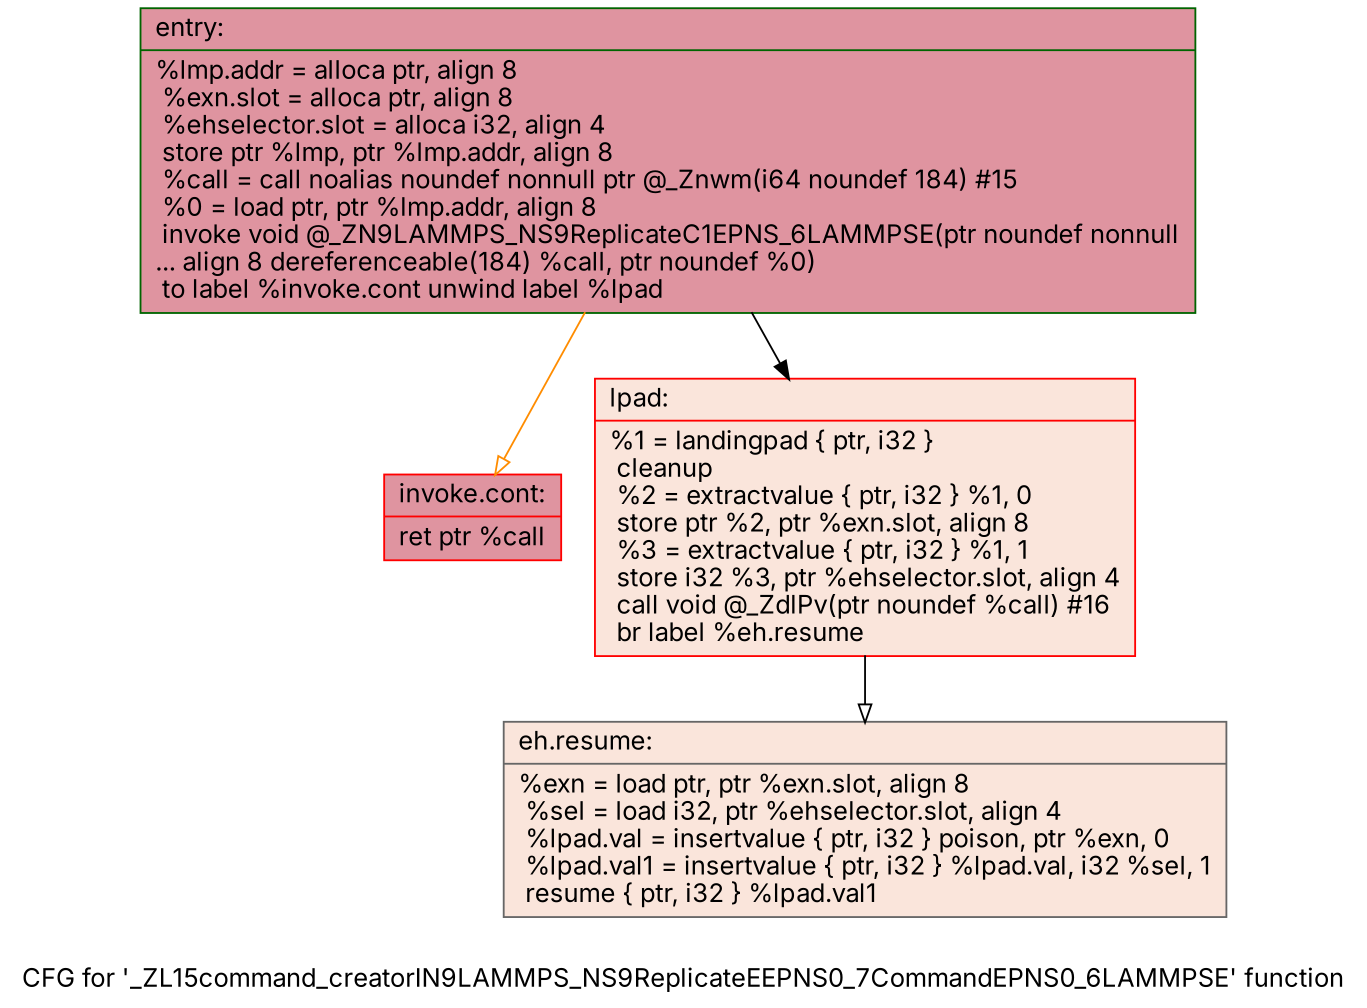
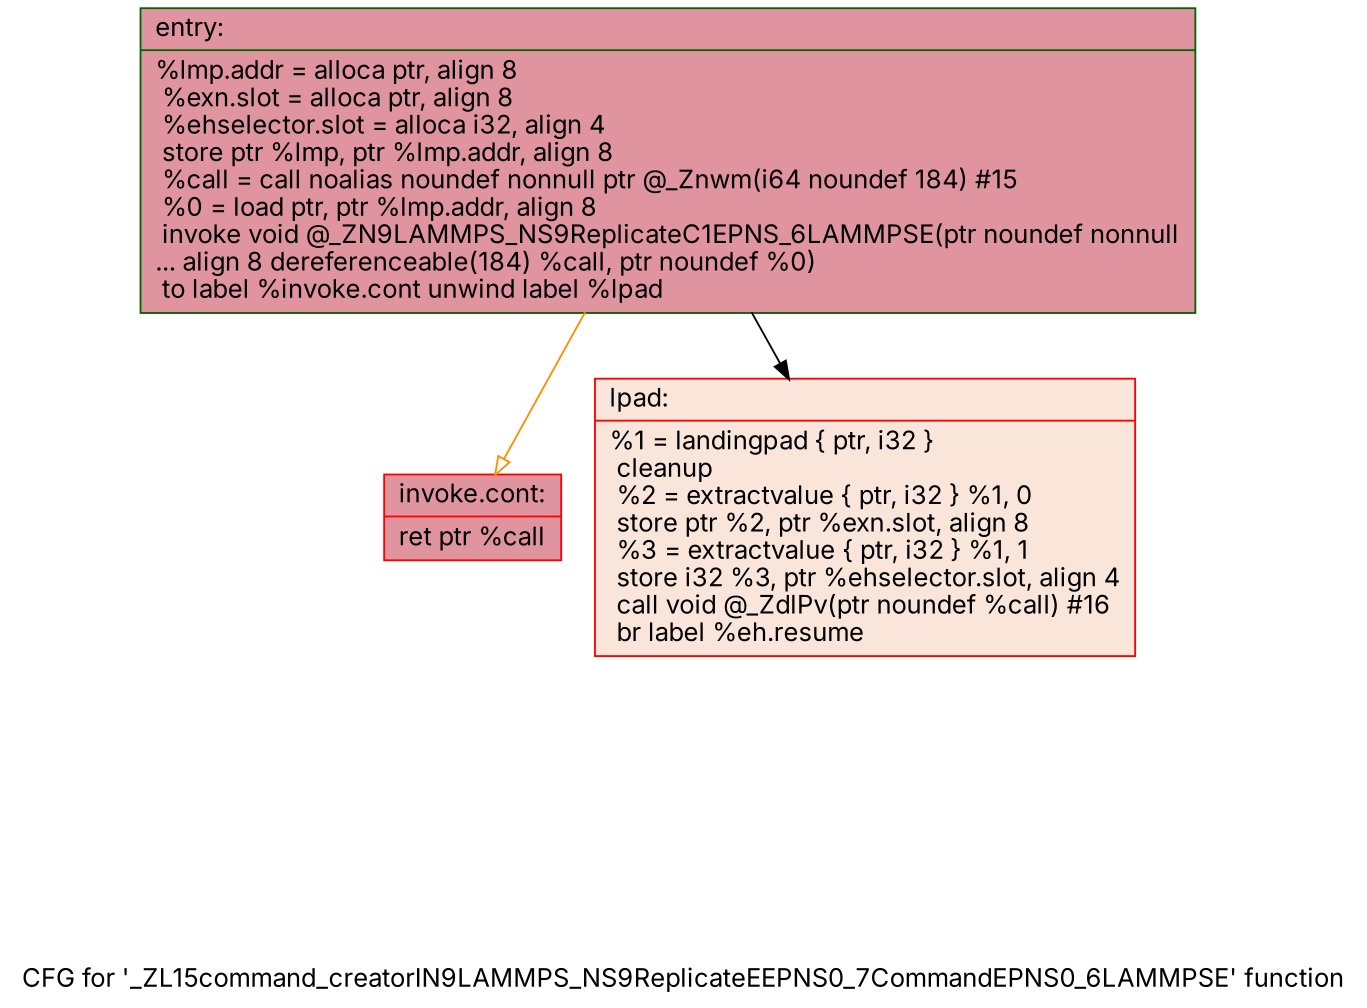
node "eh.resume:": removed
